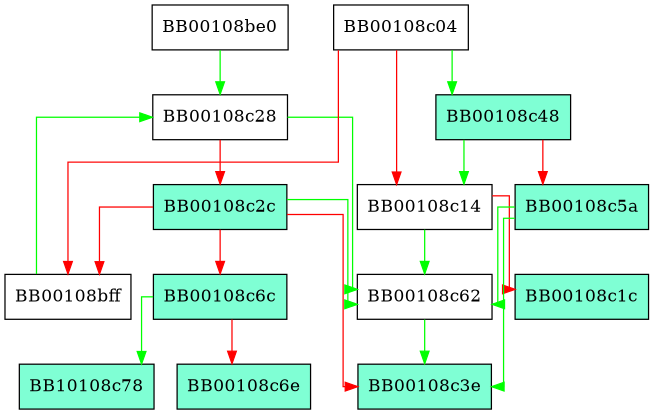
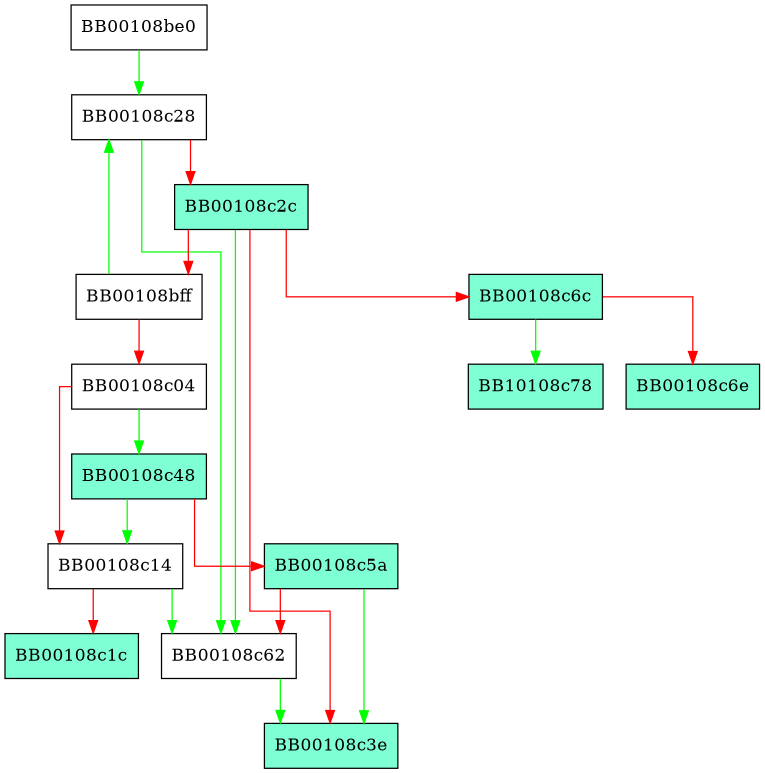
edge "BB00108c04" -> "BB00108bff": reversed
edge "BB00108c5a" -> "BB00108c62": color green -> red
